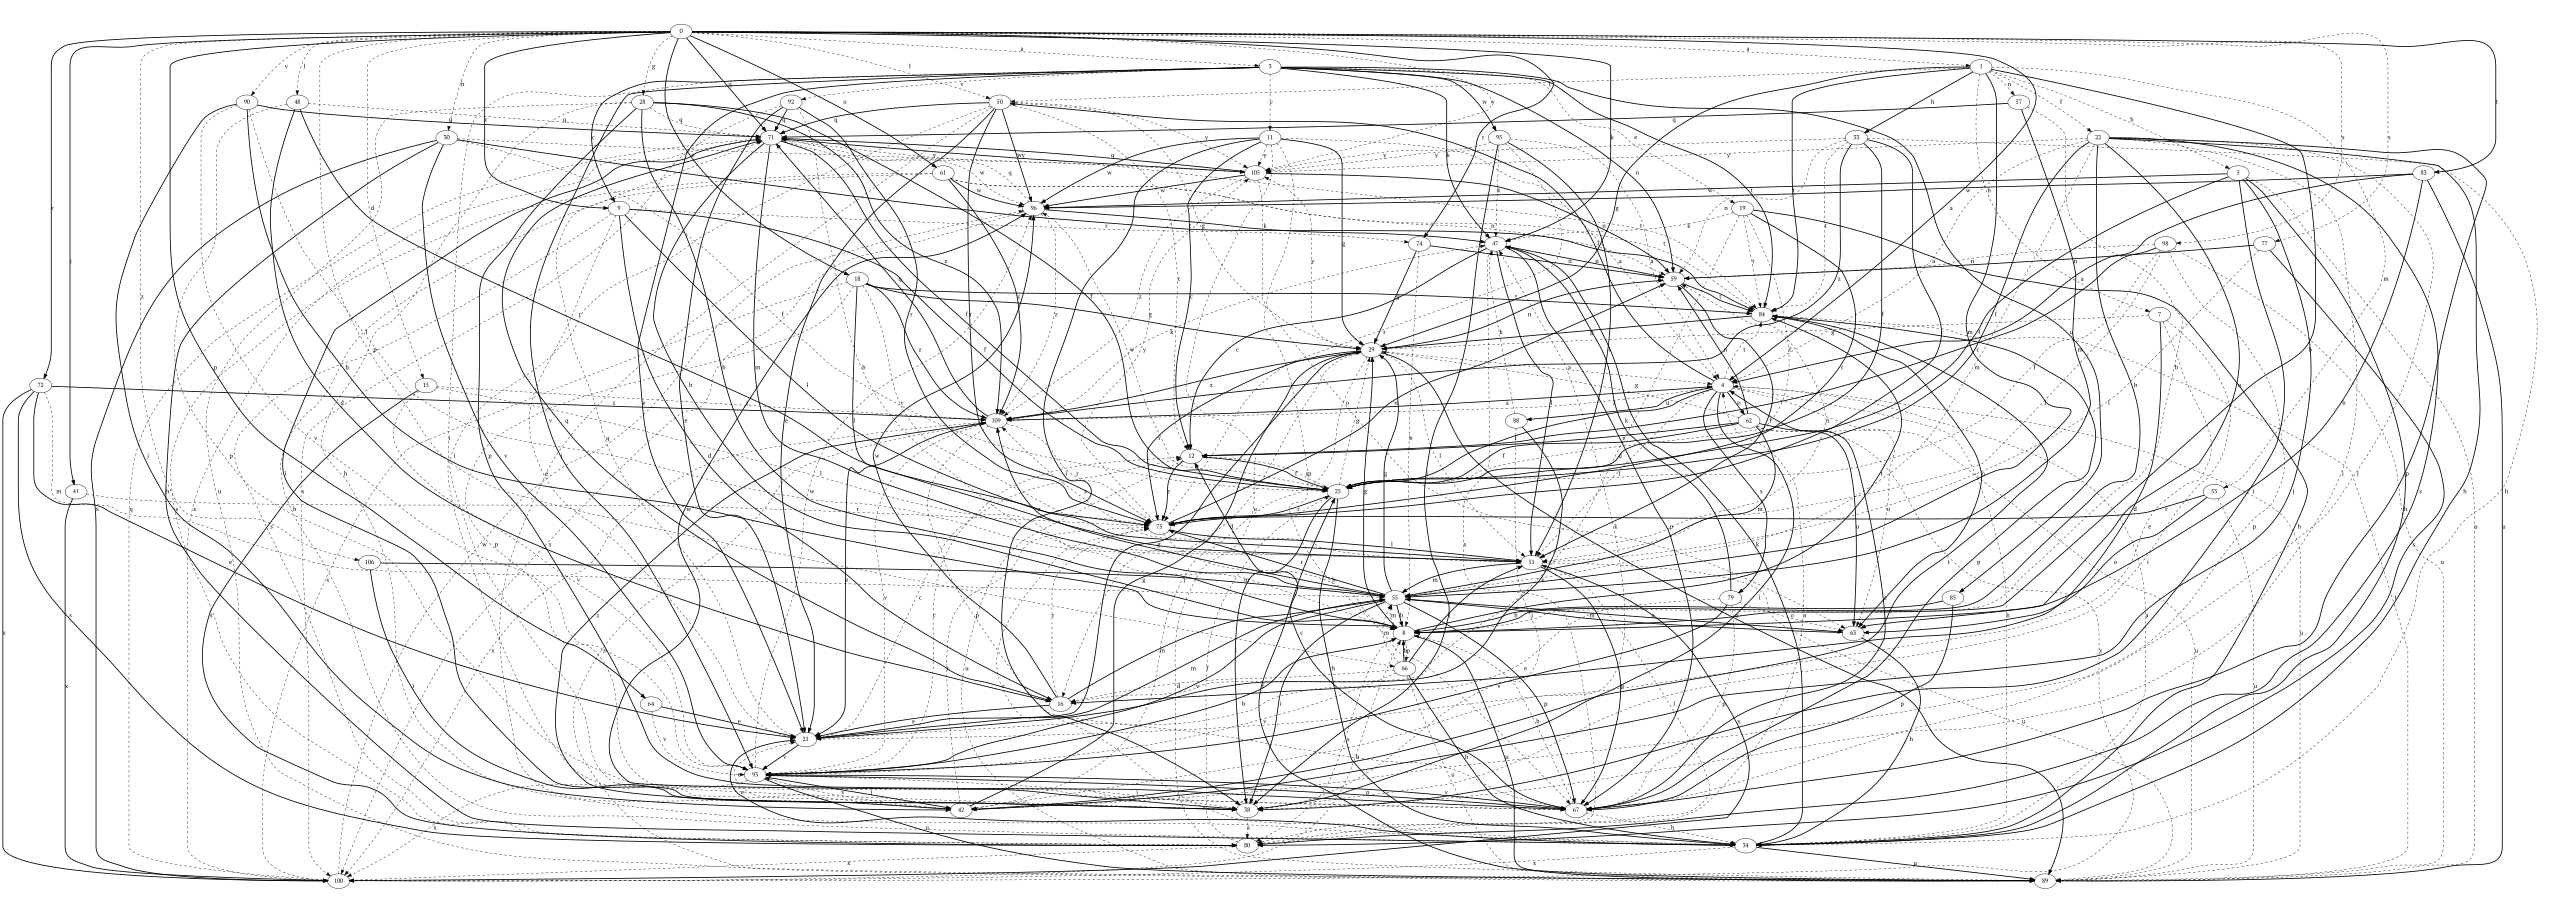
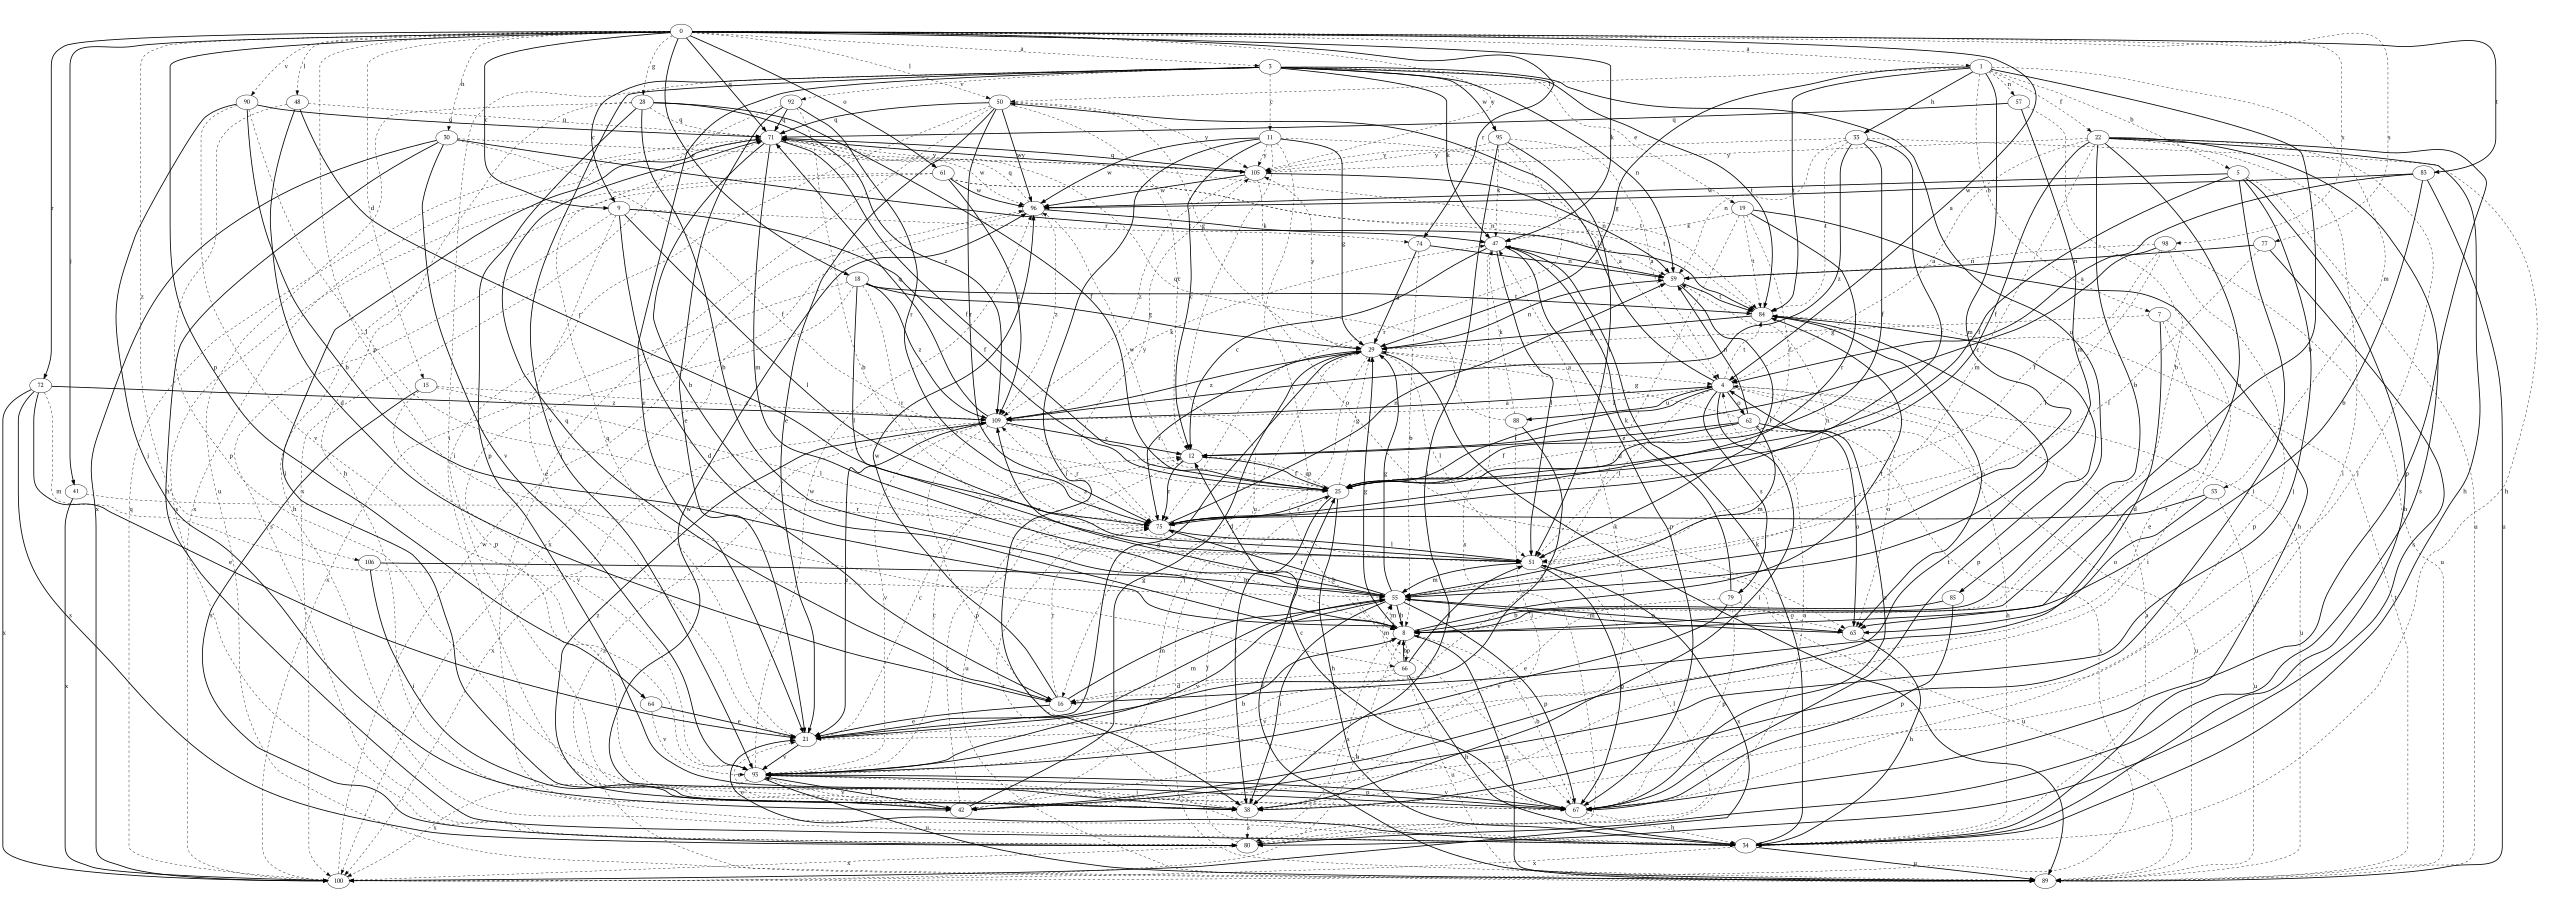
edge "88" -> "71": added, label "q"
edge "109" -> "12": added, label "c"
